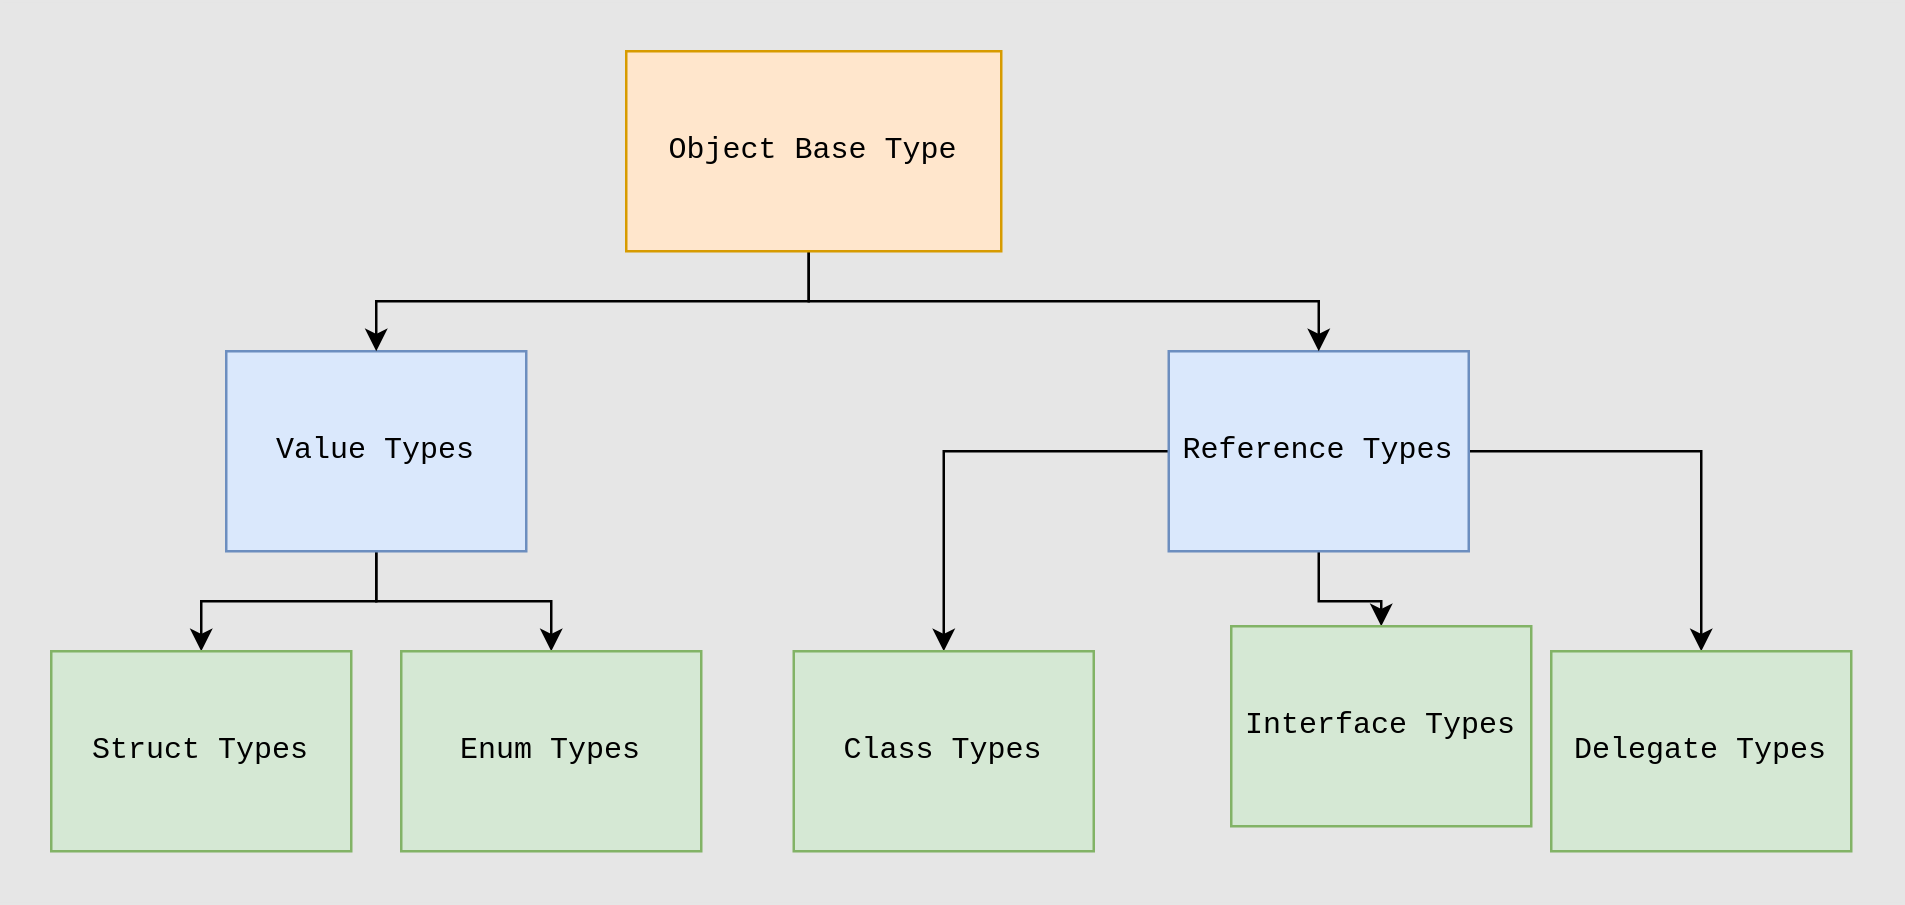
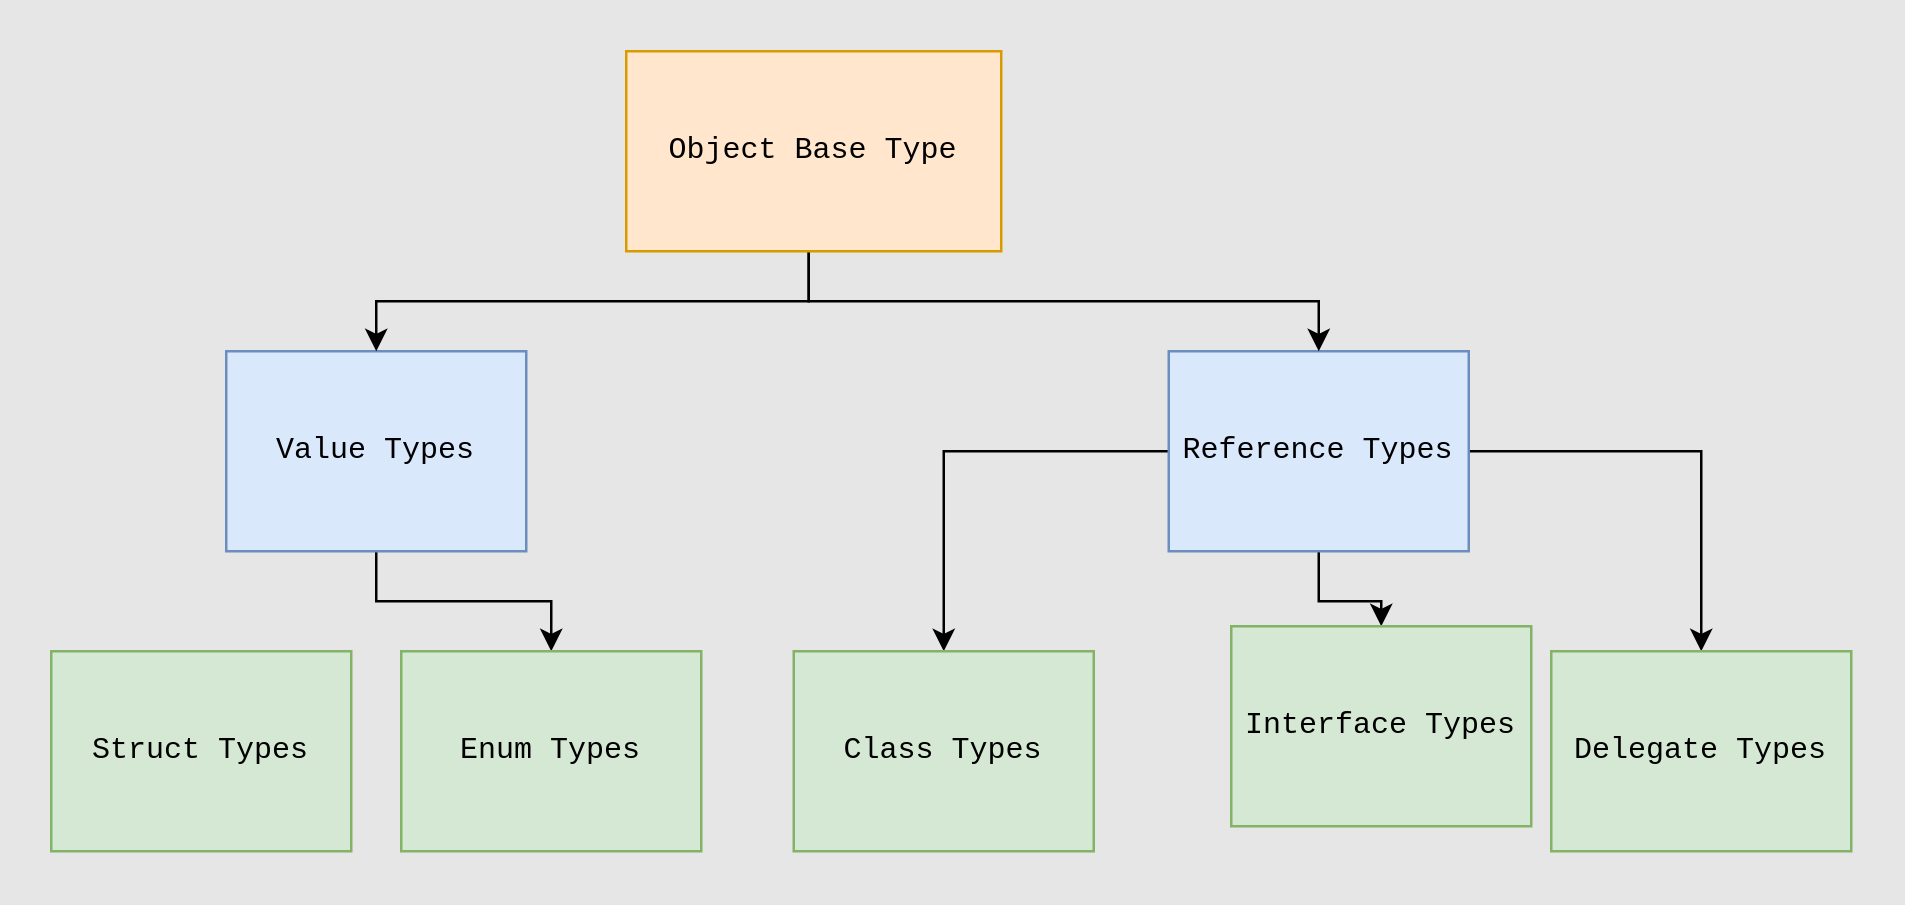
edge "Value Types" -> "Struct Types": removed
